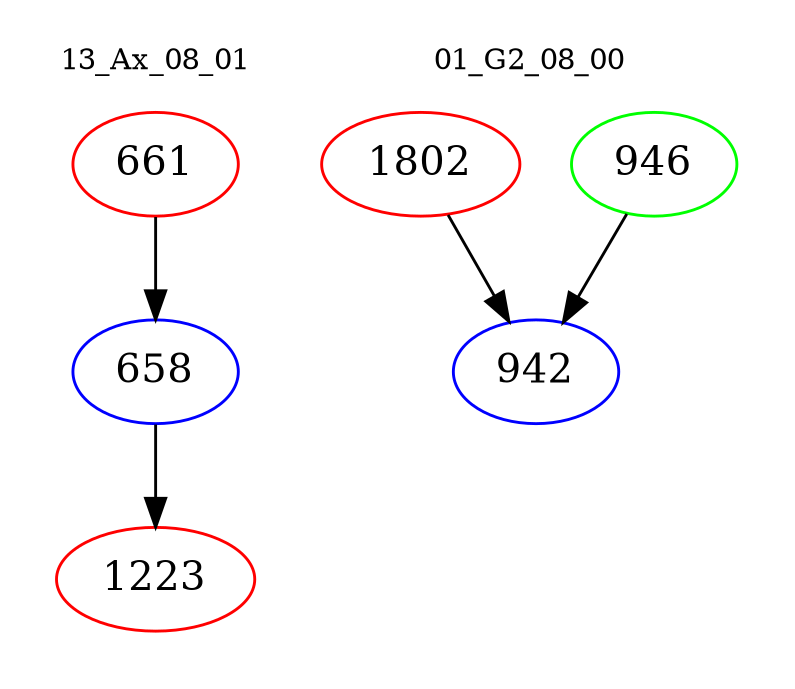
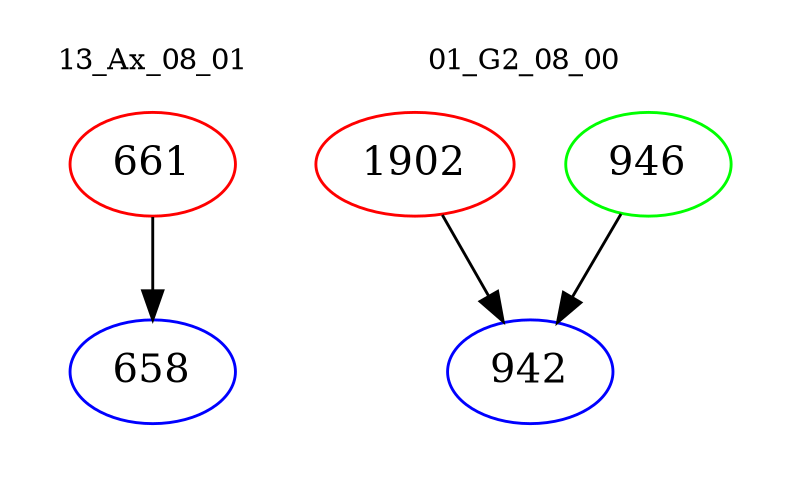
node "1802": label "1802" -> "1902"
node "1223": removed
